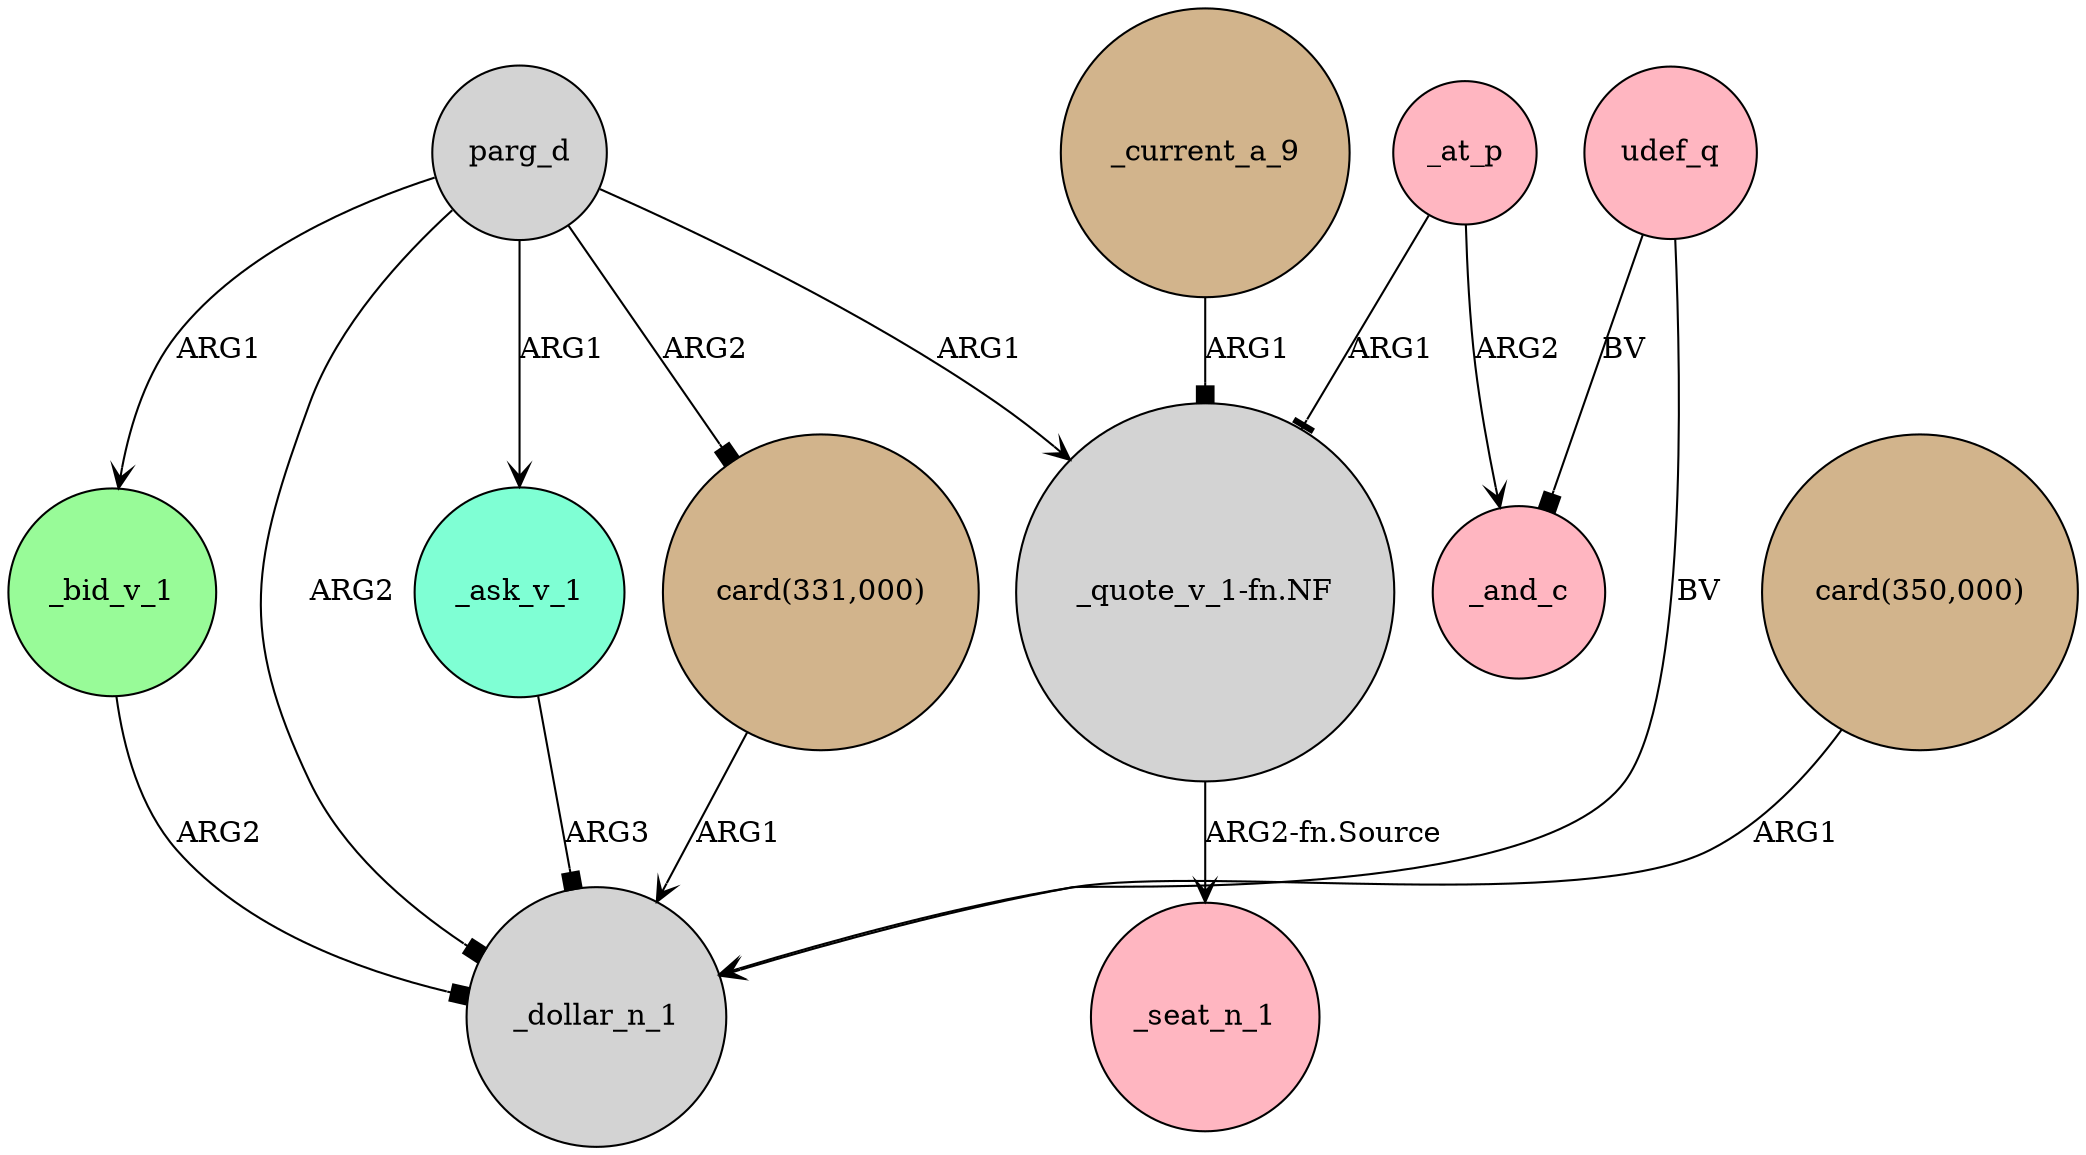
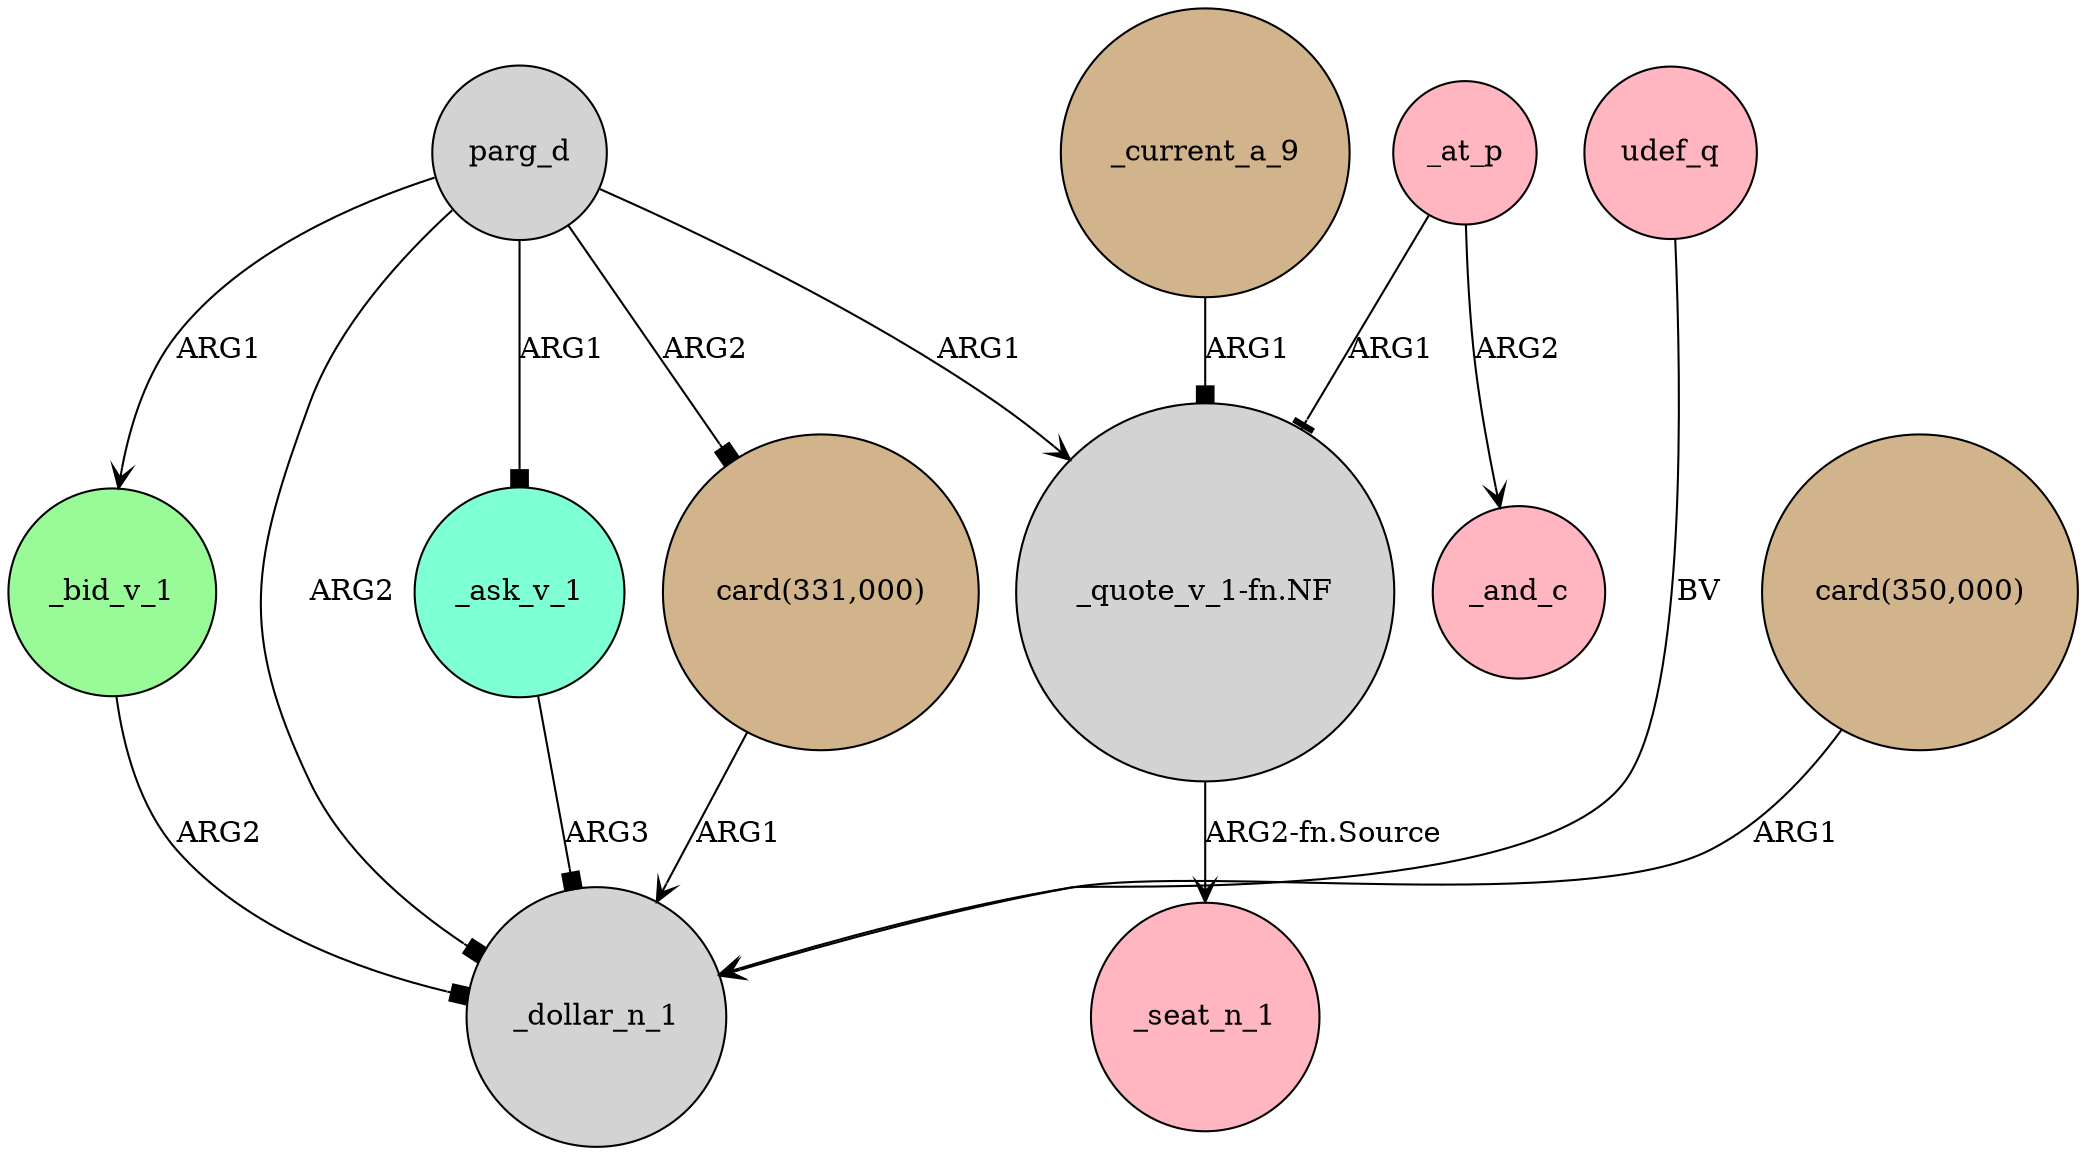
edge "parg_d" -> "_ask_v_1": arrowhead vee -> box
edge "udef_q" -> "_and_c": removed, label "BV"
